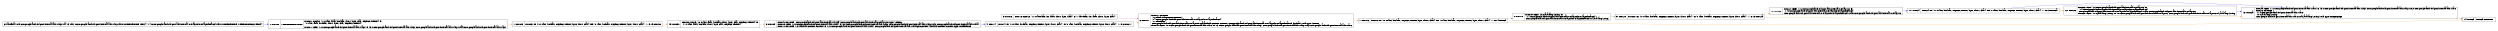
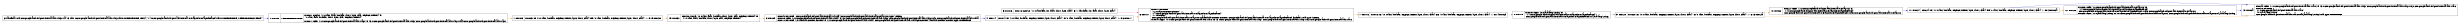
node "6: 0x0017": text "(r2 I:android.content.Context)" -> "(r2 I:zzaps.content.Context)"
node "14: 0x002f": removed
